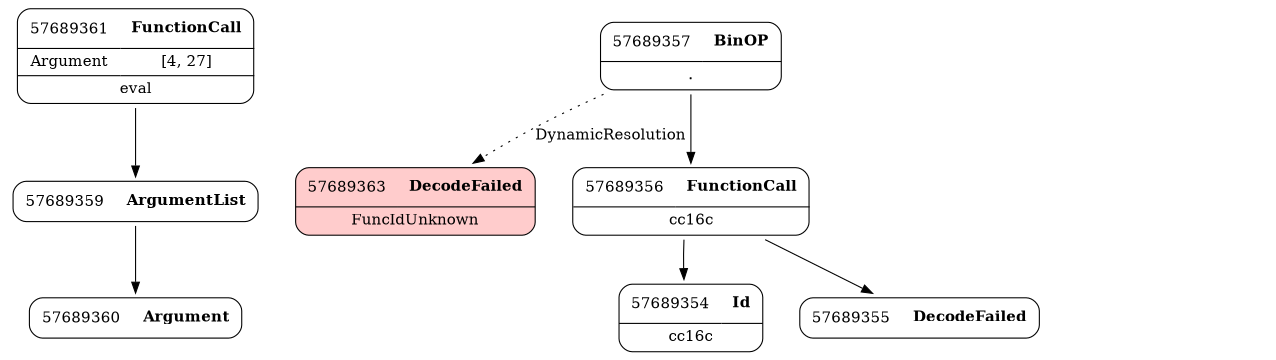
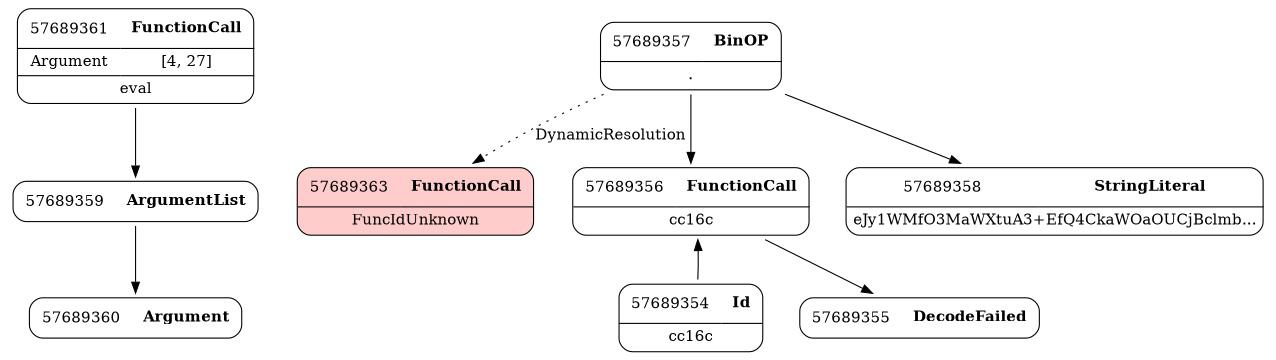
node "57689363": text "DecodeFailed" -> "FunctionCall"
node "57689358": added
edge "57689356" -> "57689354": reversed
